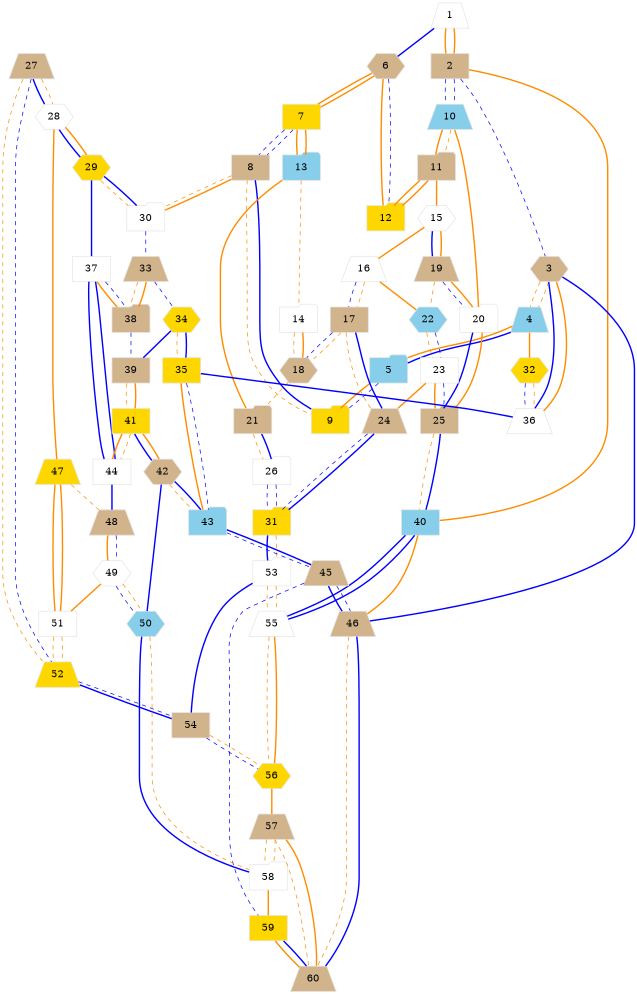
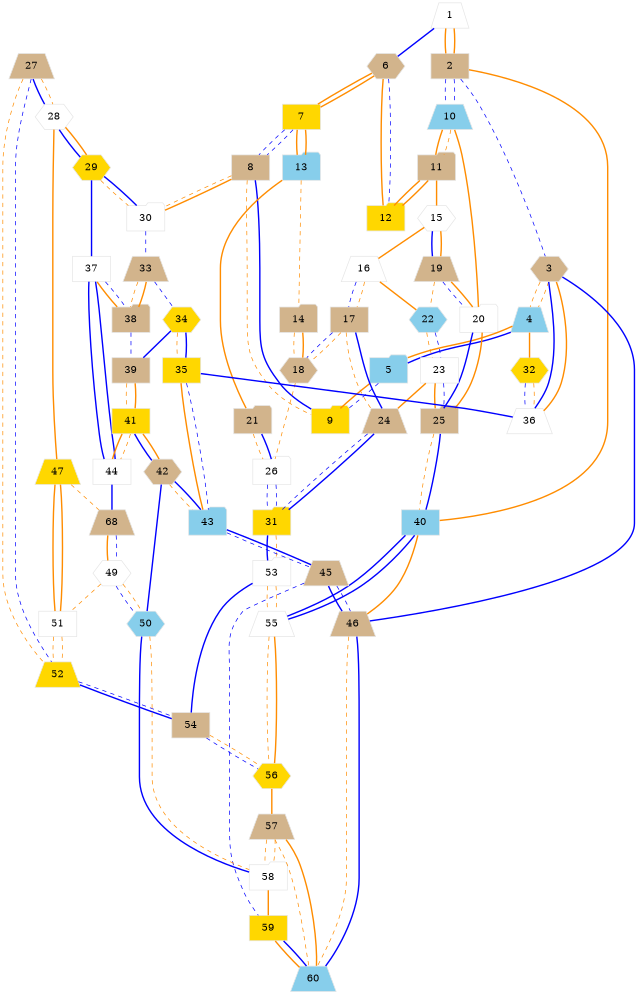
node "14": fillcolor white -> tan
edge "18" -- "21": now "18" -- "26"
node "48": label "48" -> "68"
edge "49" -- "51": style bold -> dashed
node "60": fillcolor tan -> skyblue
